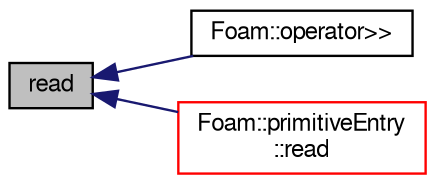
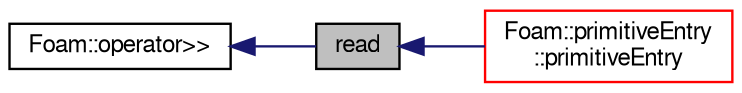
edge "Foam::operator>>" -> "read": reversed
node "Foam::primitiveEntry ::read": label "Foam::primitiveEntry ::read" -> "Foam::primitiveEntry ::primitiveEntry"
